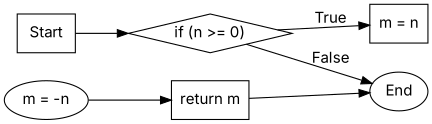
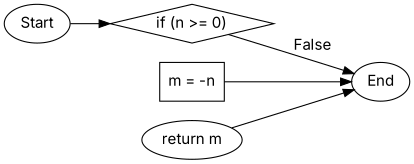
node "m = n": removed
node "Start": shape box -> ellipse
node "m = -n": shape ellipse -> box
edge "m = -n" -> "return m": now "m = -n" -> "End"
node "return m": shape box -> ellipse
